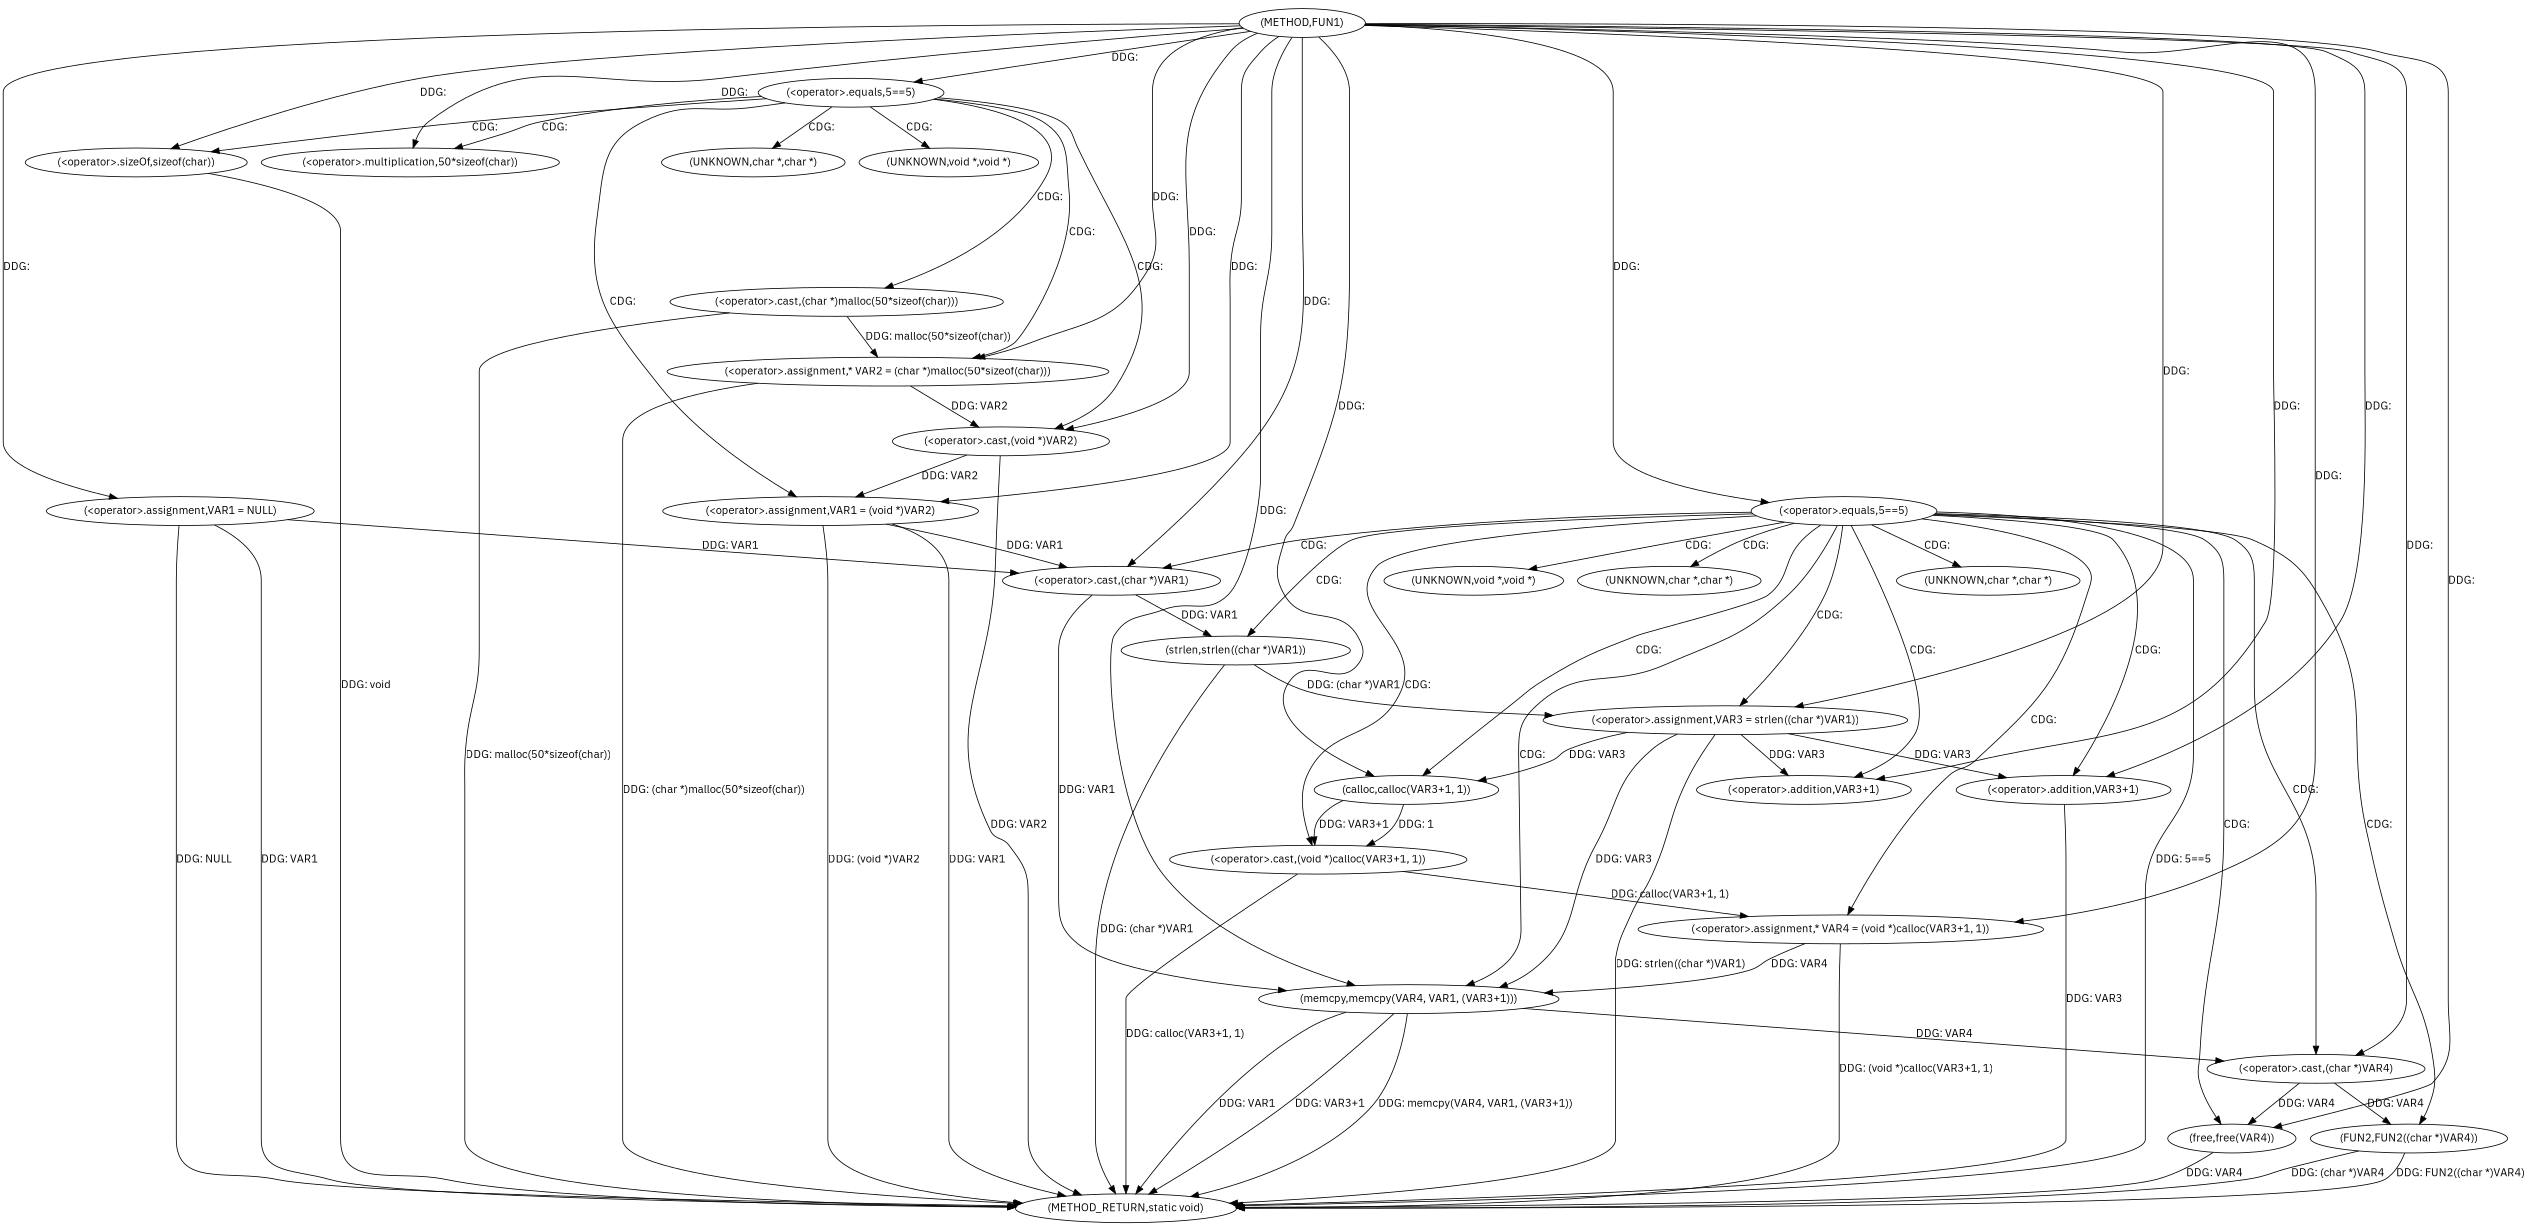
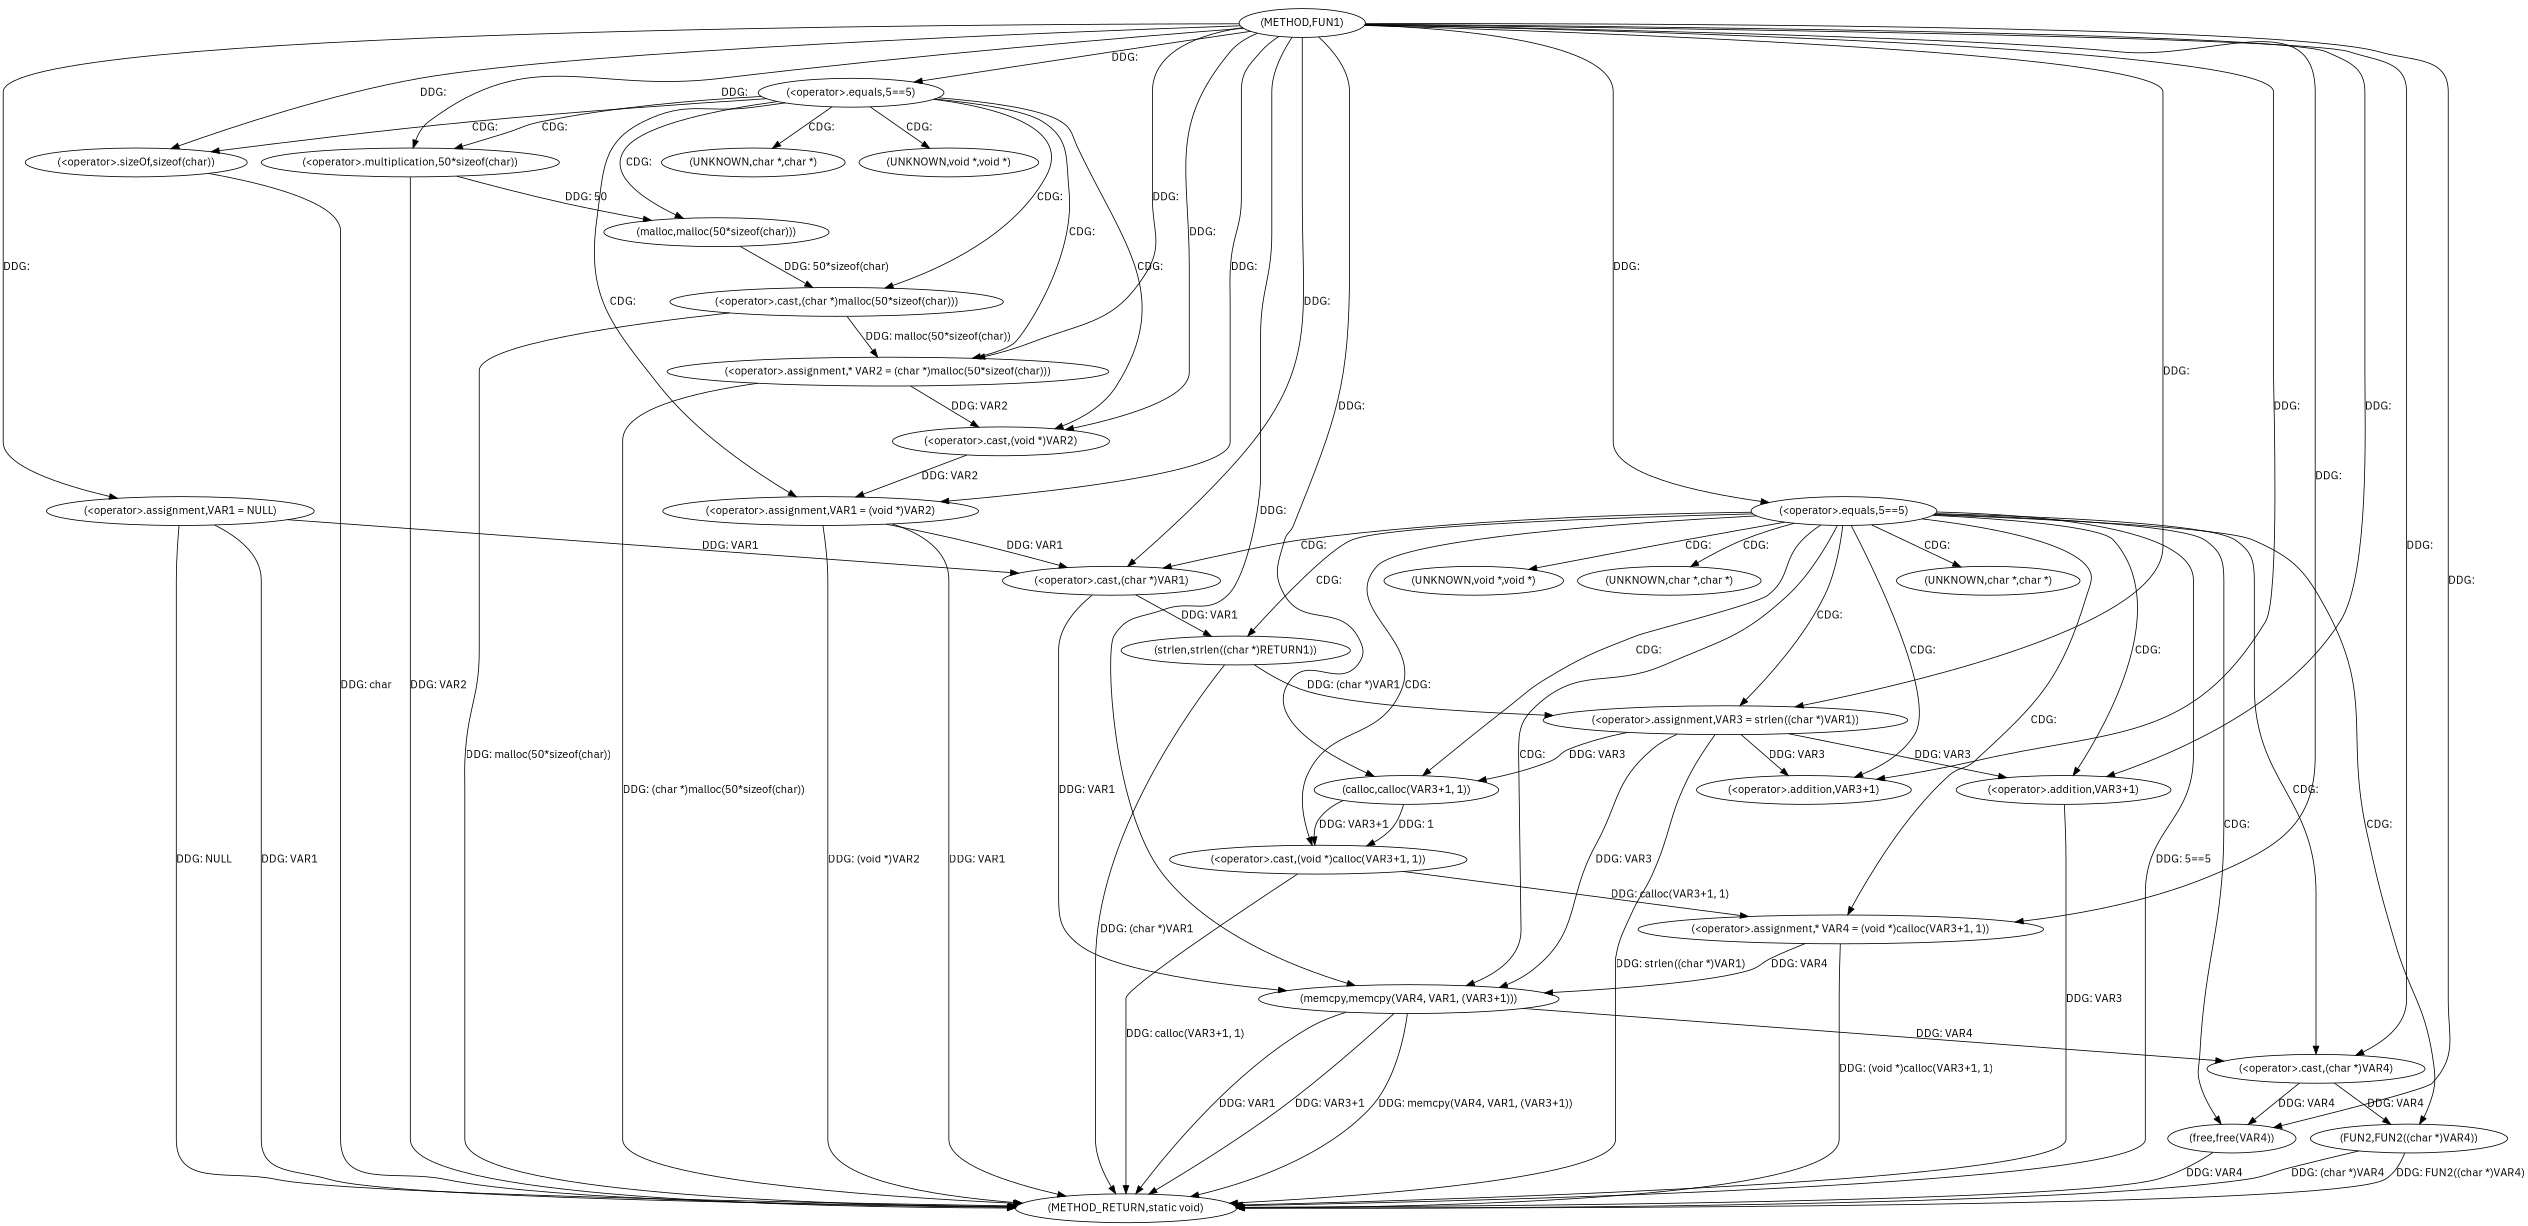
node "(malloc,malloc(50*sizeof(char)))": added
node "(strlen,strlen((char *)VAR1))": label "(strlen,strlen((char *)VAR1))" -> "(strlen,strlen((char *)RETURN1))"
edge "(<operator>.sizeOf,sizeof(char))" -> "(METHOD_RETURN,static void)": label "DDG: void" -> "DDG: char"
edge "(<operator>.cast,(void *)VAR2)" -> "(METHOD_RETURN,static void)": now "(<operator>.multiplication,50*sizeof(char))" -> "(METHOD_RETURN,static void)"
